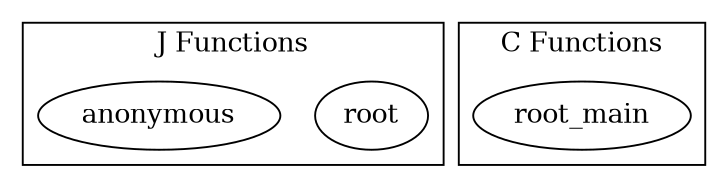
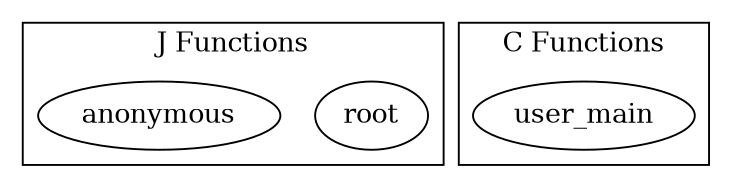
node "root_main": label "root_main" -> "user_main"
